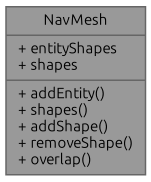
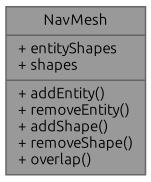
node "NavMesh": text "+ shapes()" -> "+ removeEntity()"
